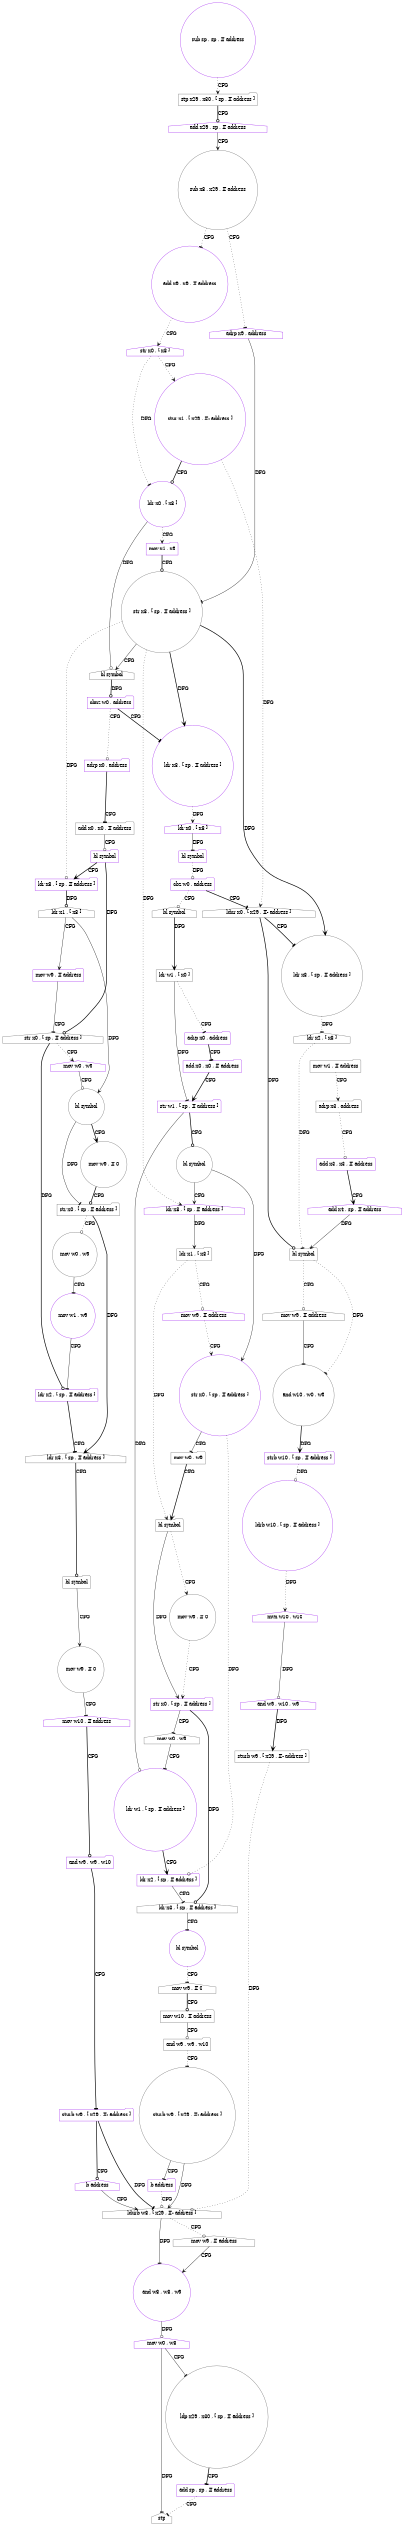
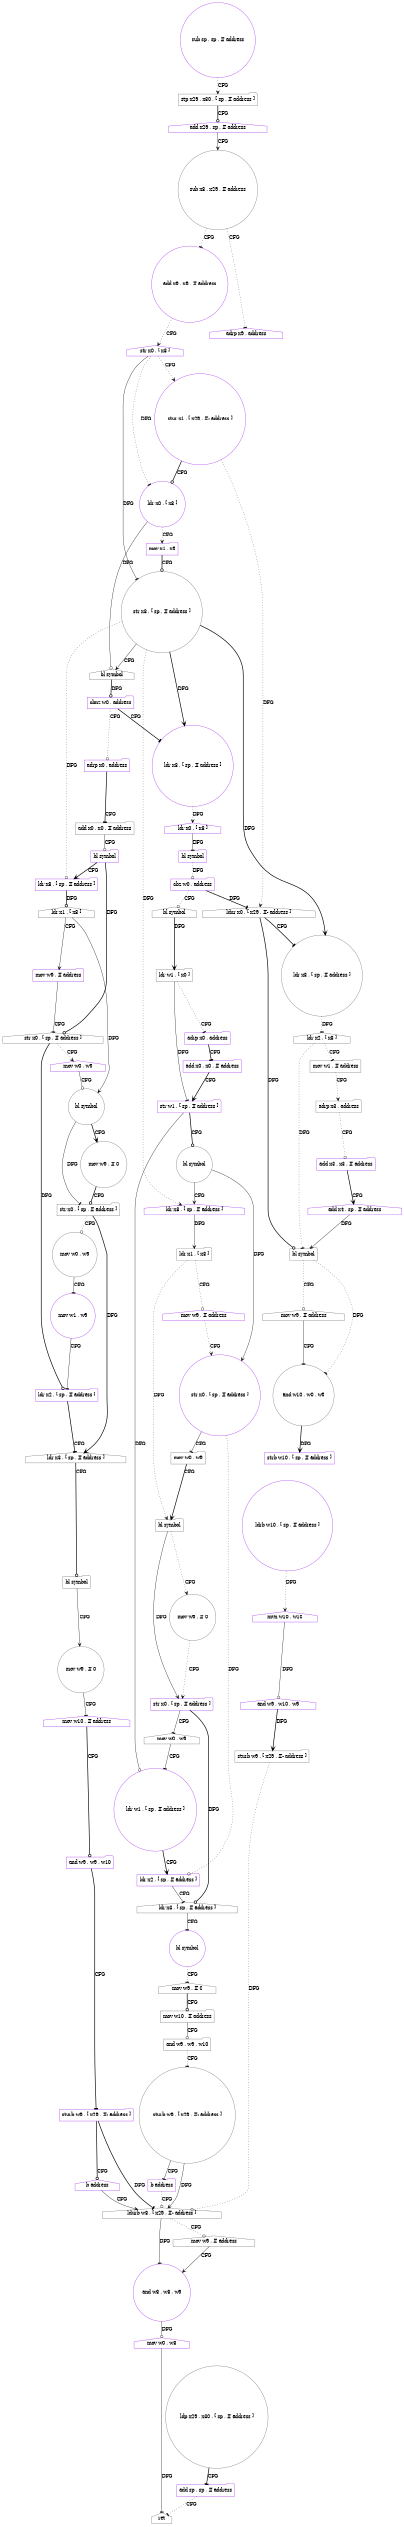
edge "adrp x9 , address" -> "str x8 , [ sp , # address ]": now "str x0 , [ x8 ]" -> "str x8 , [ sp , # address ]"
edge "cbz w0 , address" -> "ldur x0 , [ x29 , #- address ]": label "CFG" -> "DFG"
edge "ldr x2 , [ x8 ]" -> "mov w1 , # address": added, label "CFG"
edge "strb w10 , [ sp , # address ]" -> "ldrb w10 , [ sp , # address ]": removed, label "DFG"
edge "mov w0 , w8" -> "ldp x29 , x30 , [ sp , # address ]": removed, label "CFG"
node "stp": label "stp" -> "ret"
